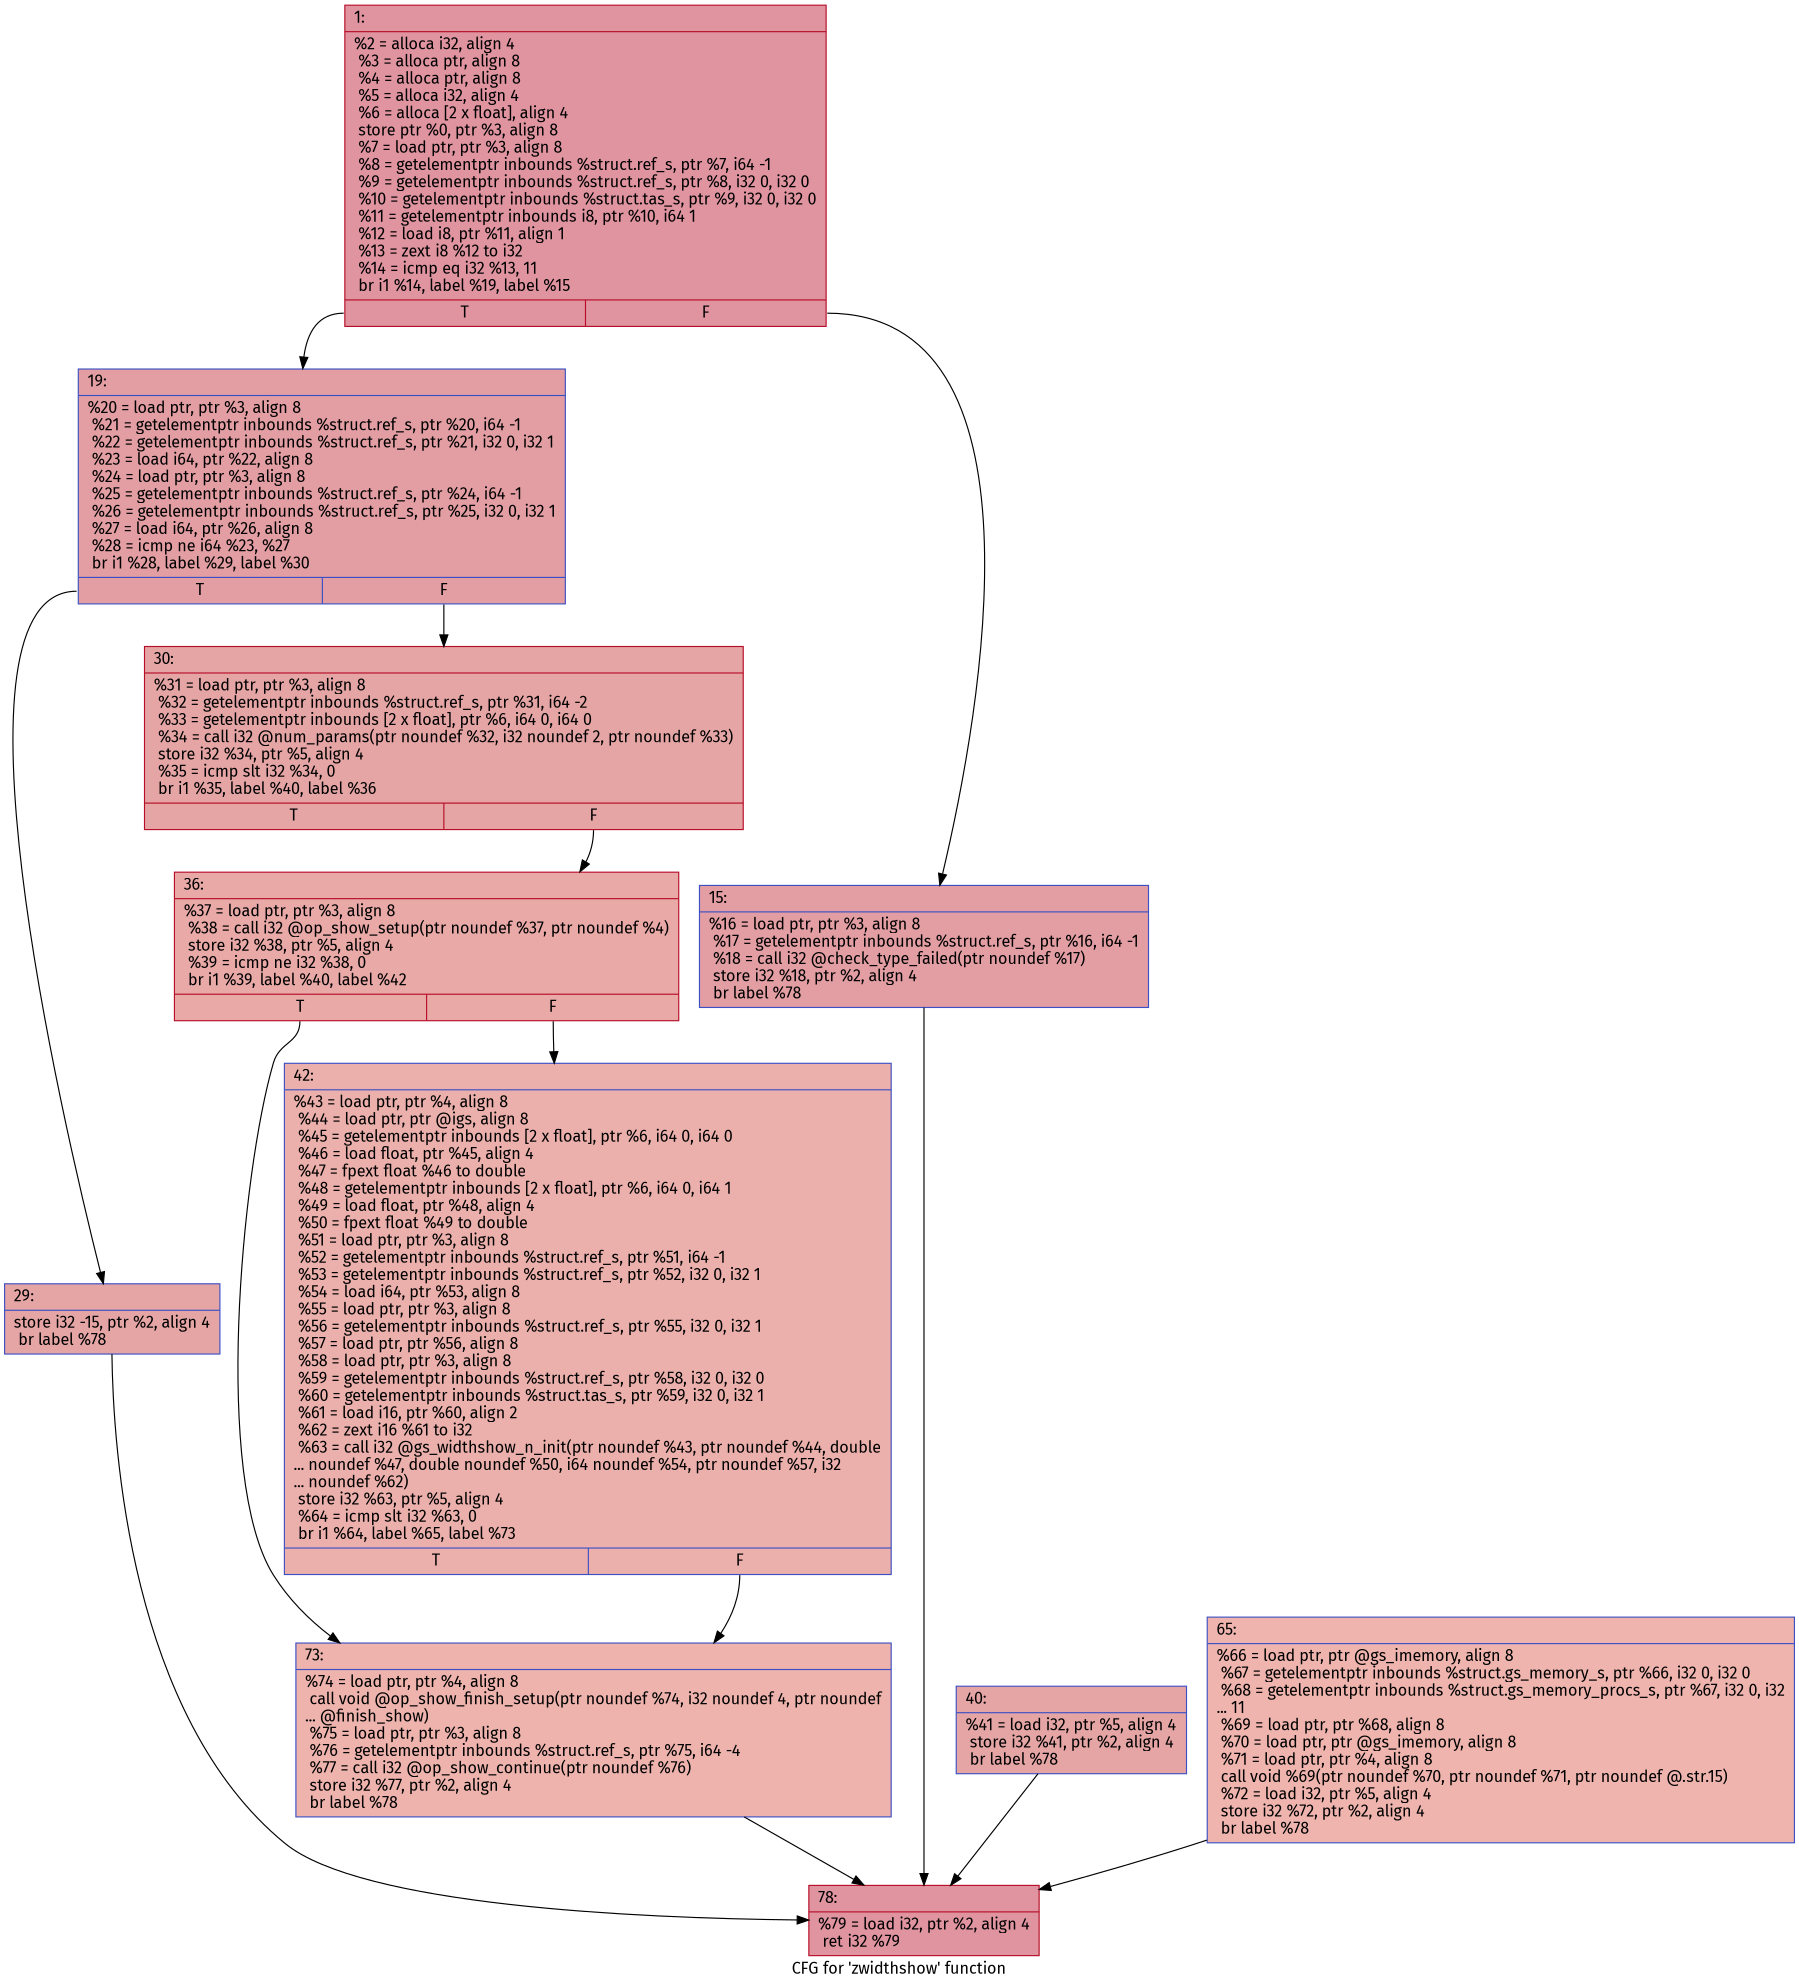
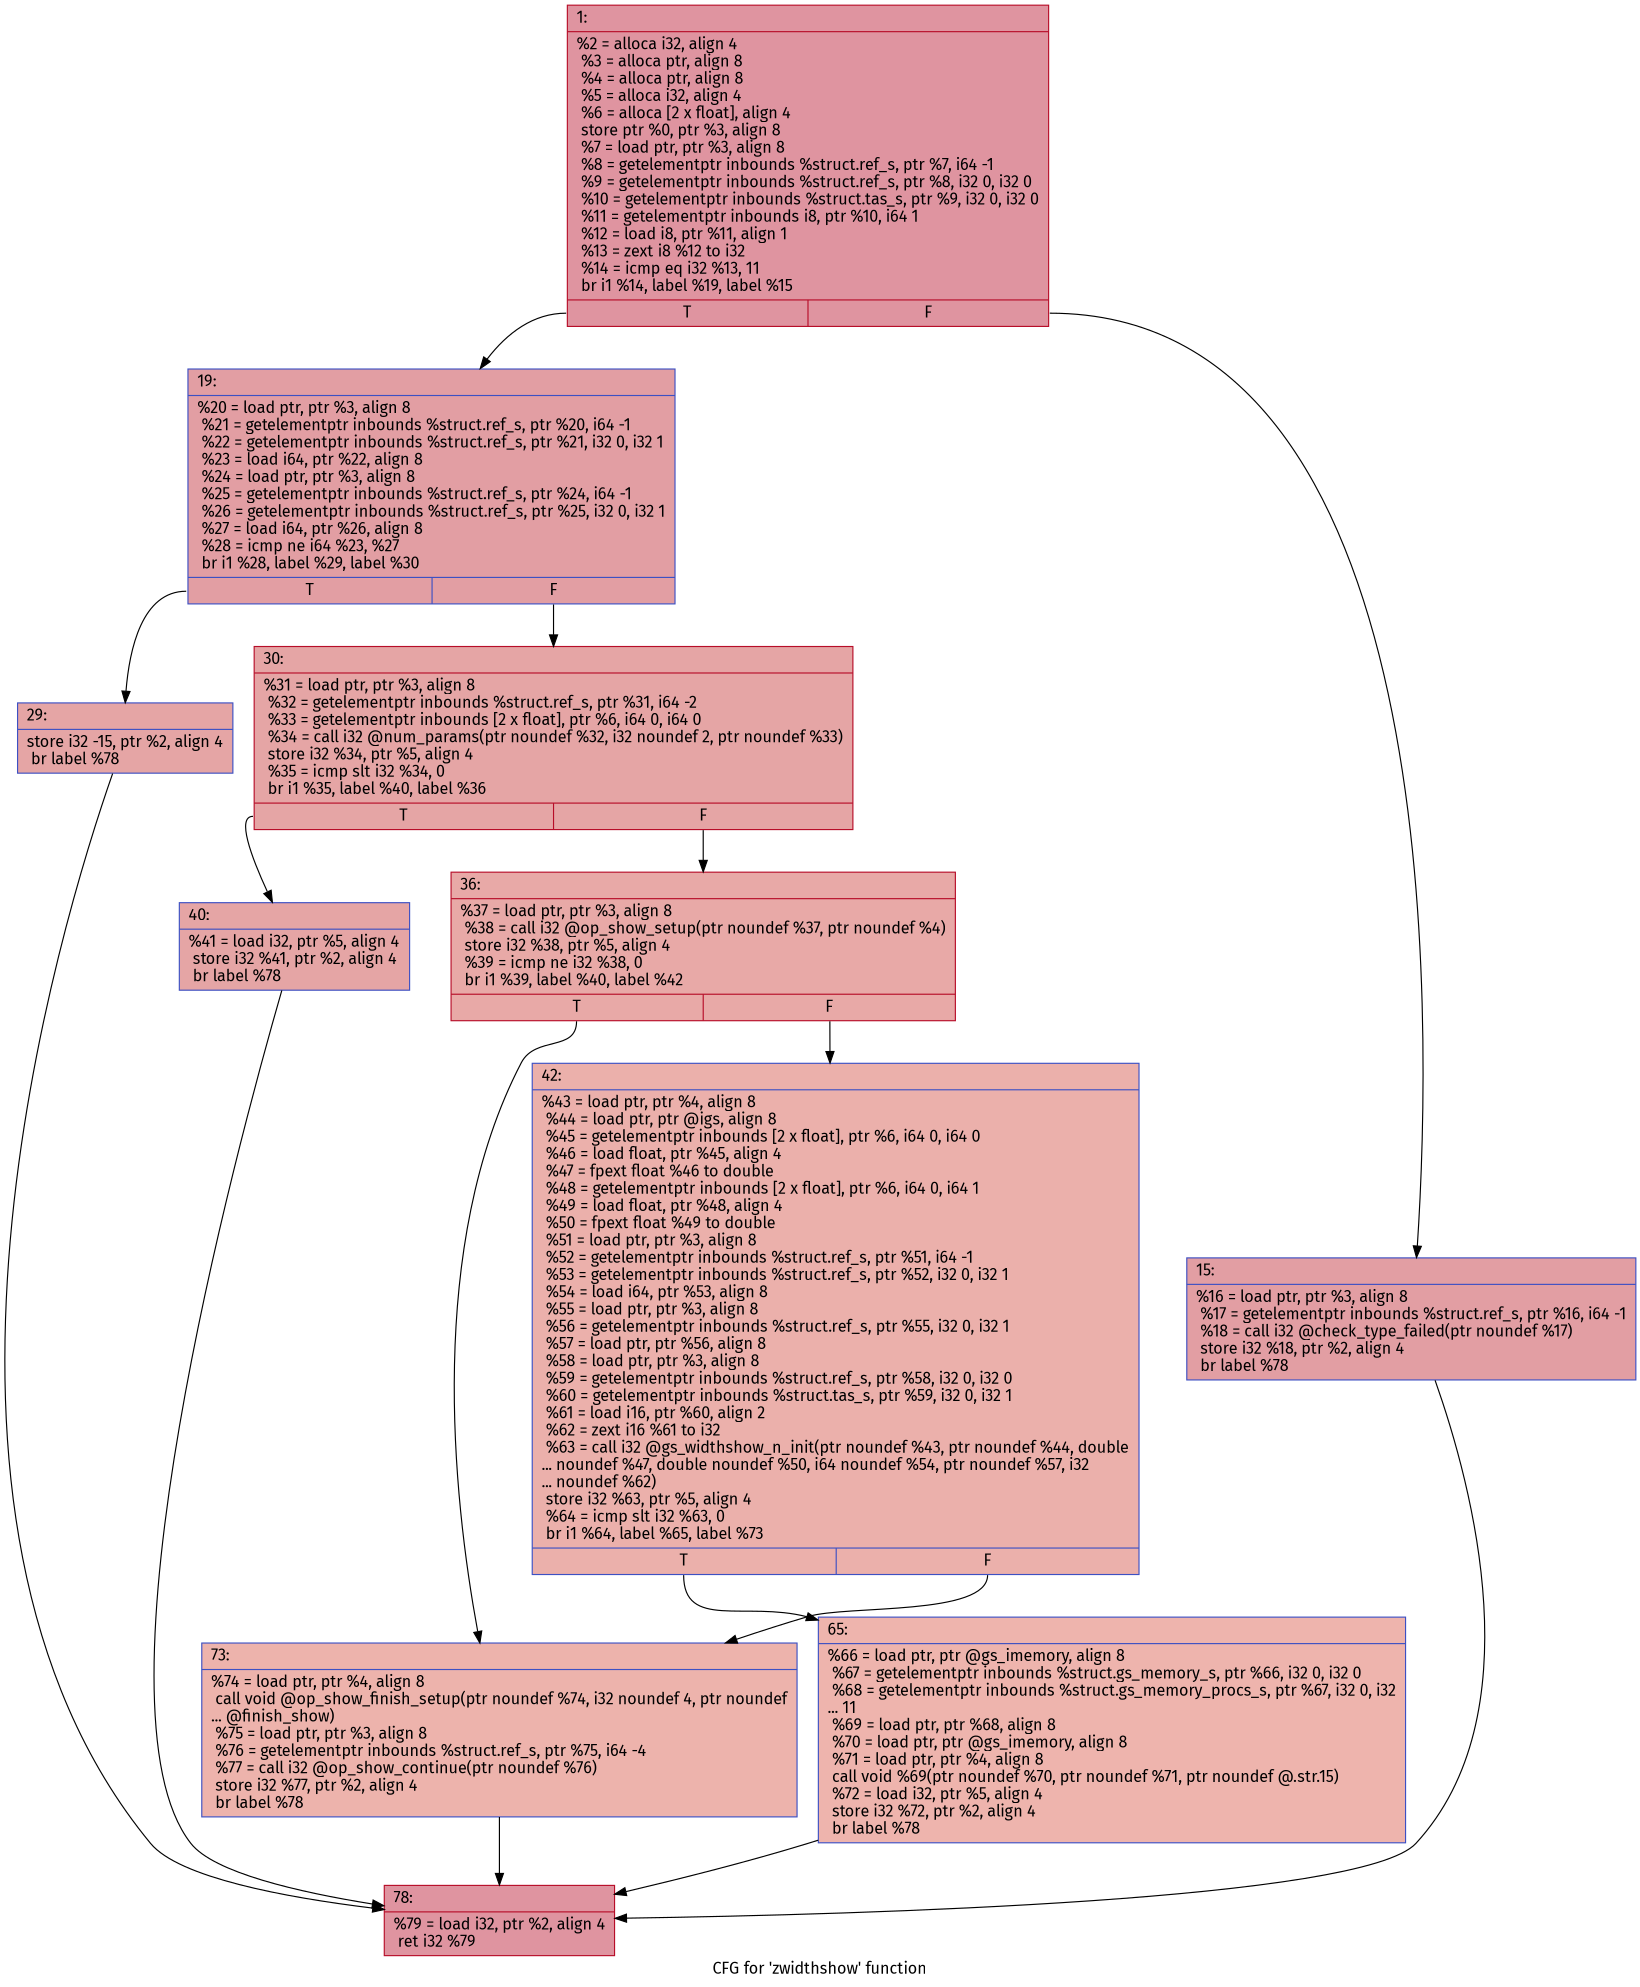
edge "30:" -> "40:": added
edge "42:" -> "65:": added
